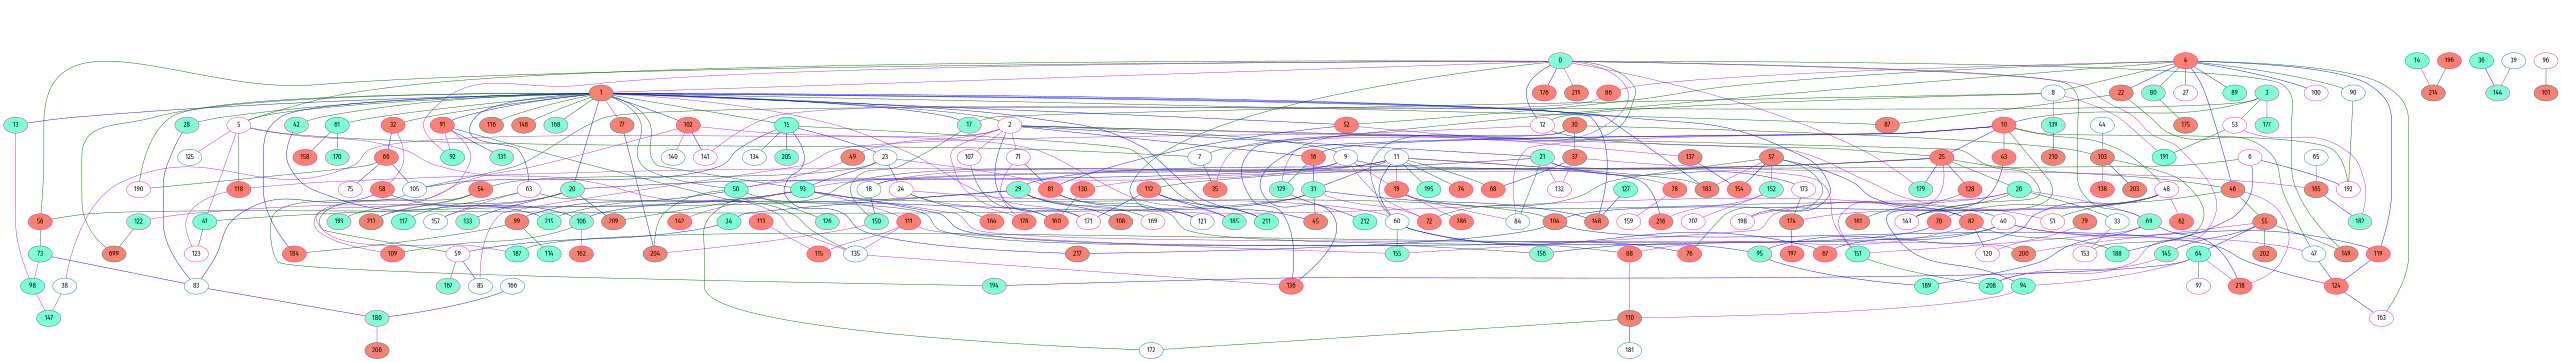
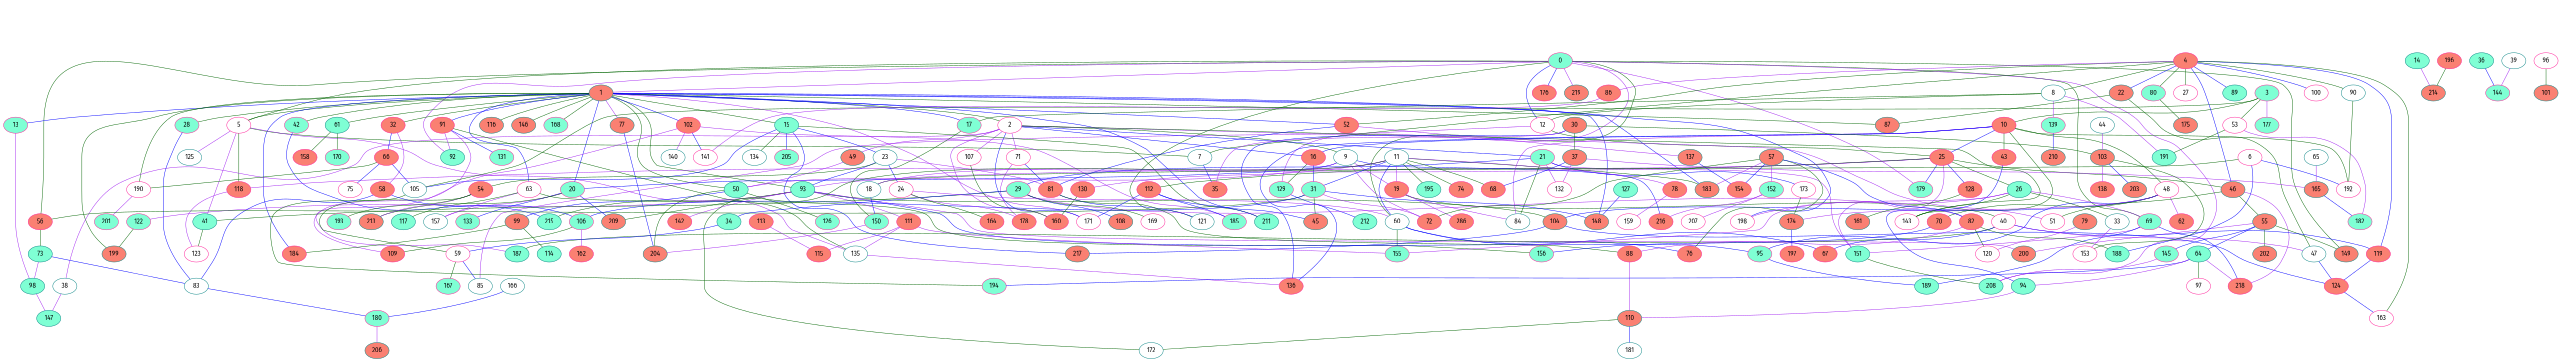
node "201": added
node "699": label "699" -> "199"
